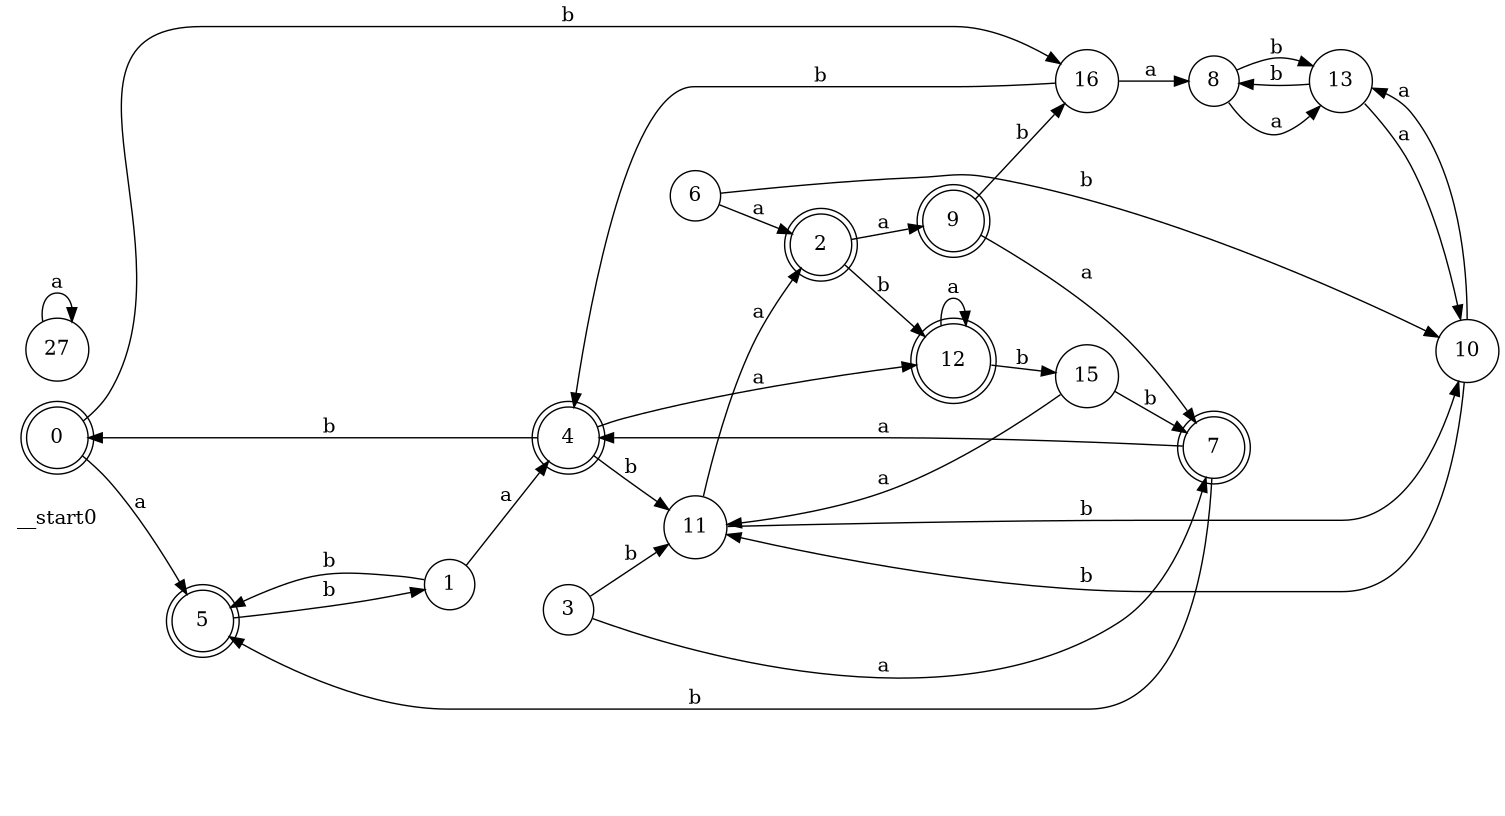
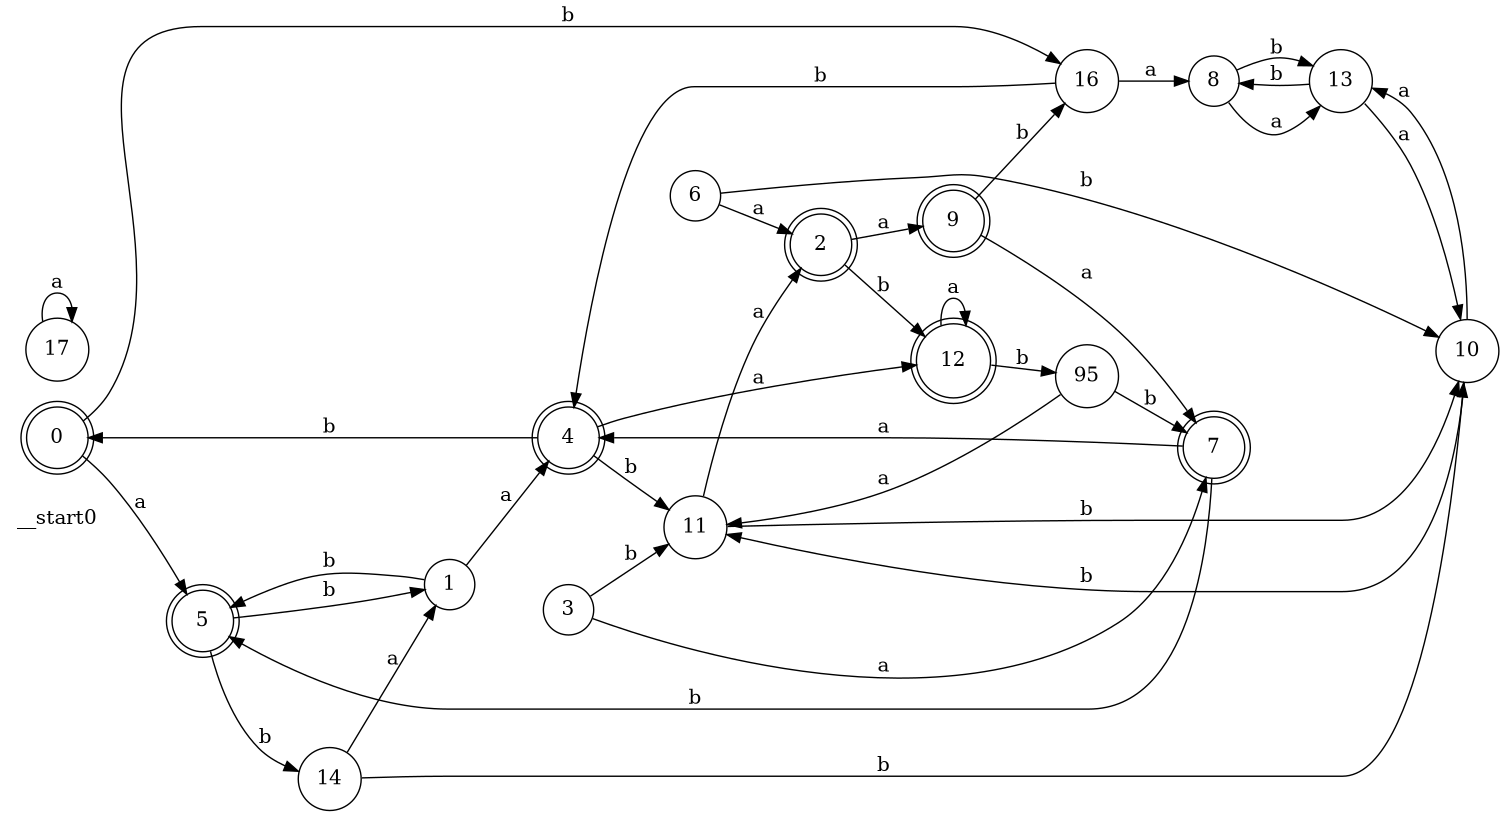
node "27": label "27" -> "17"
node "15": label "15" -> "95"
node "14": added
